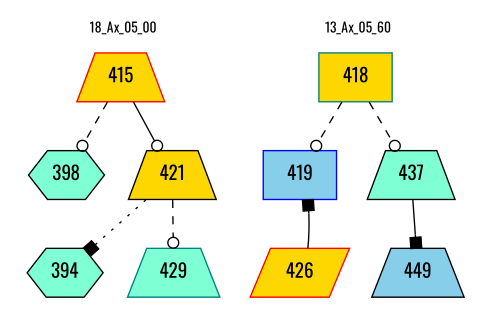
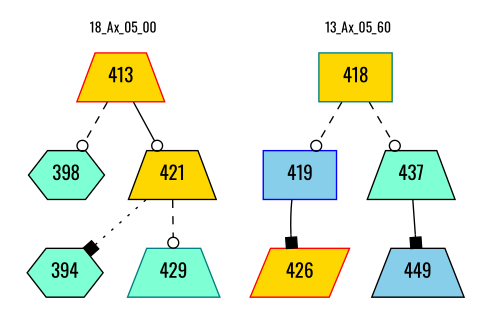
node "415": label "415" -> "413"
edge "426" -> "419": reversed
